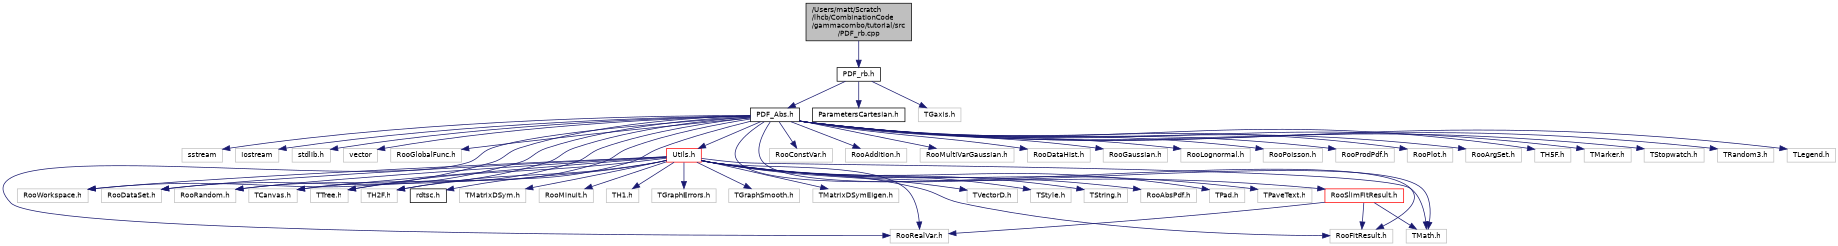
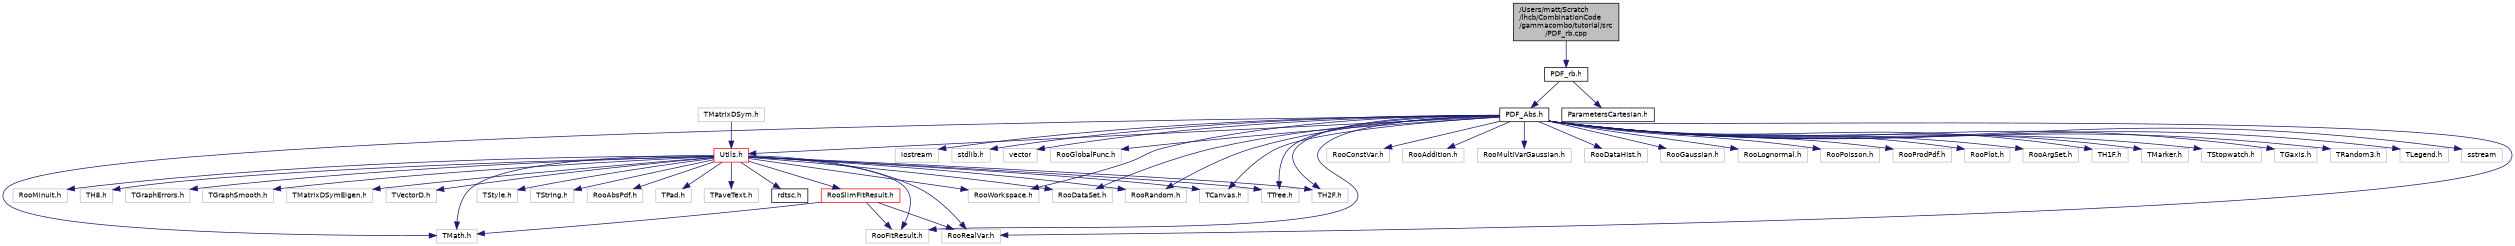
edge "PDF_rb.h" -> "TGaxis.h": now "PDF_Abs.h" -> "TGaxis.h"
node "TH5F.h": label "TH5F.h" -> "TH1F.h"
edge "Utils.h" -> "TMatrixDSym.h": reversed
node "TH1.h": label "TH1.h" -> "TH8.h"
